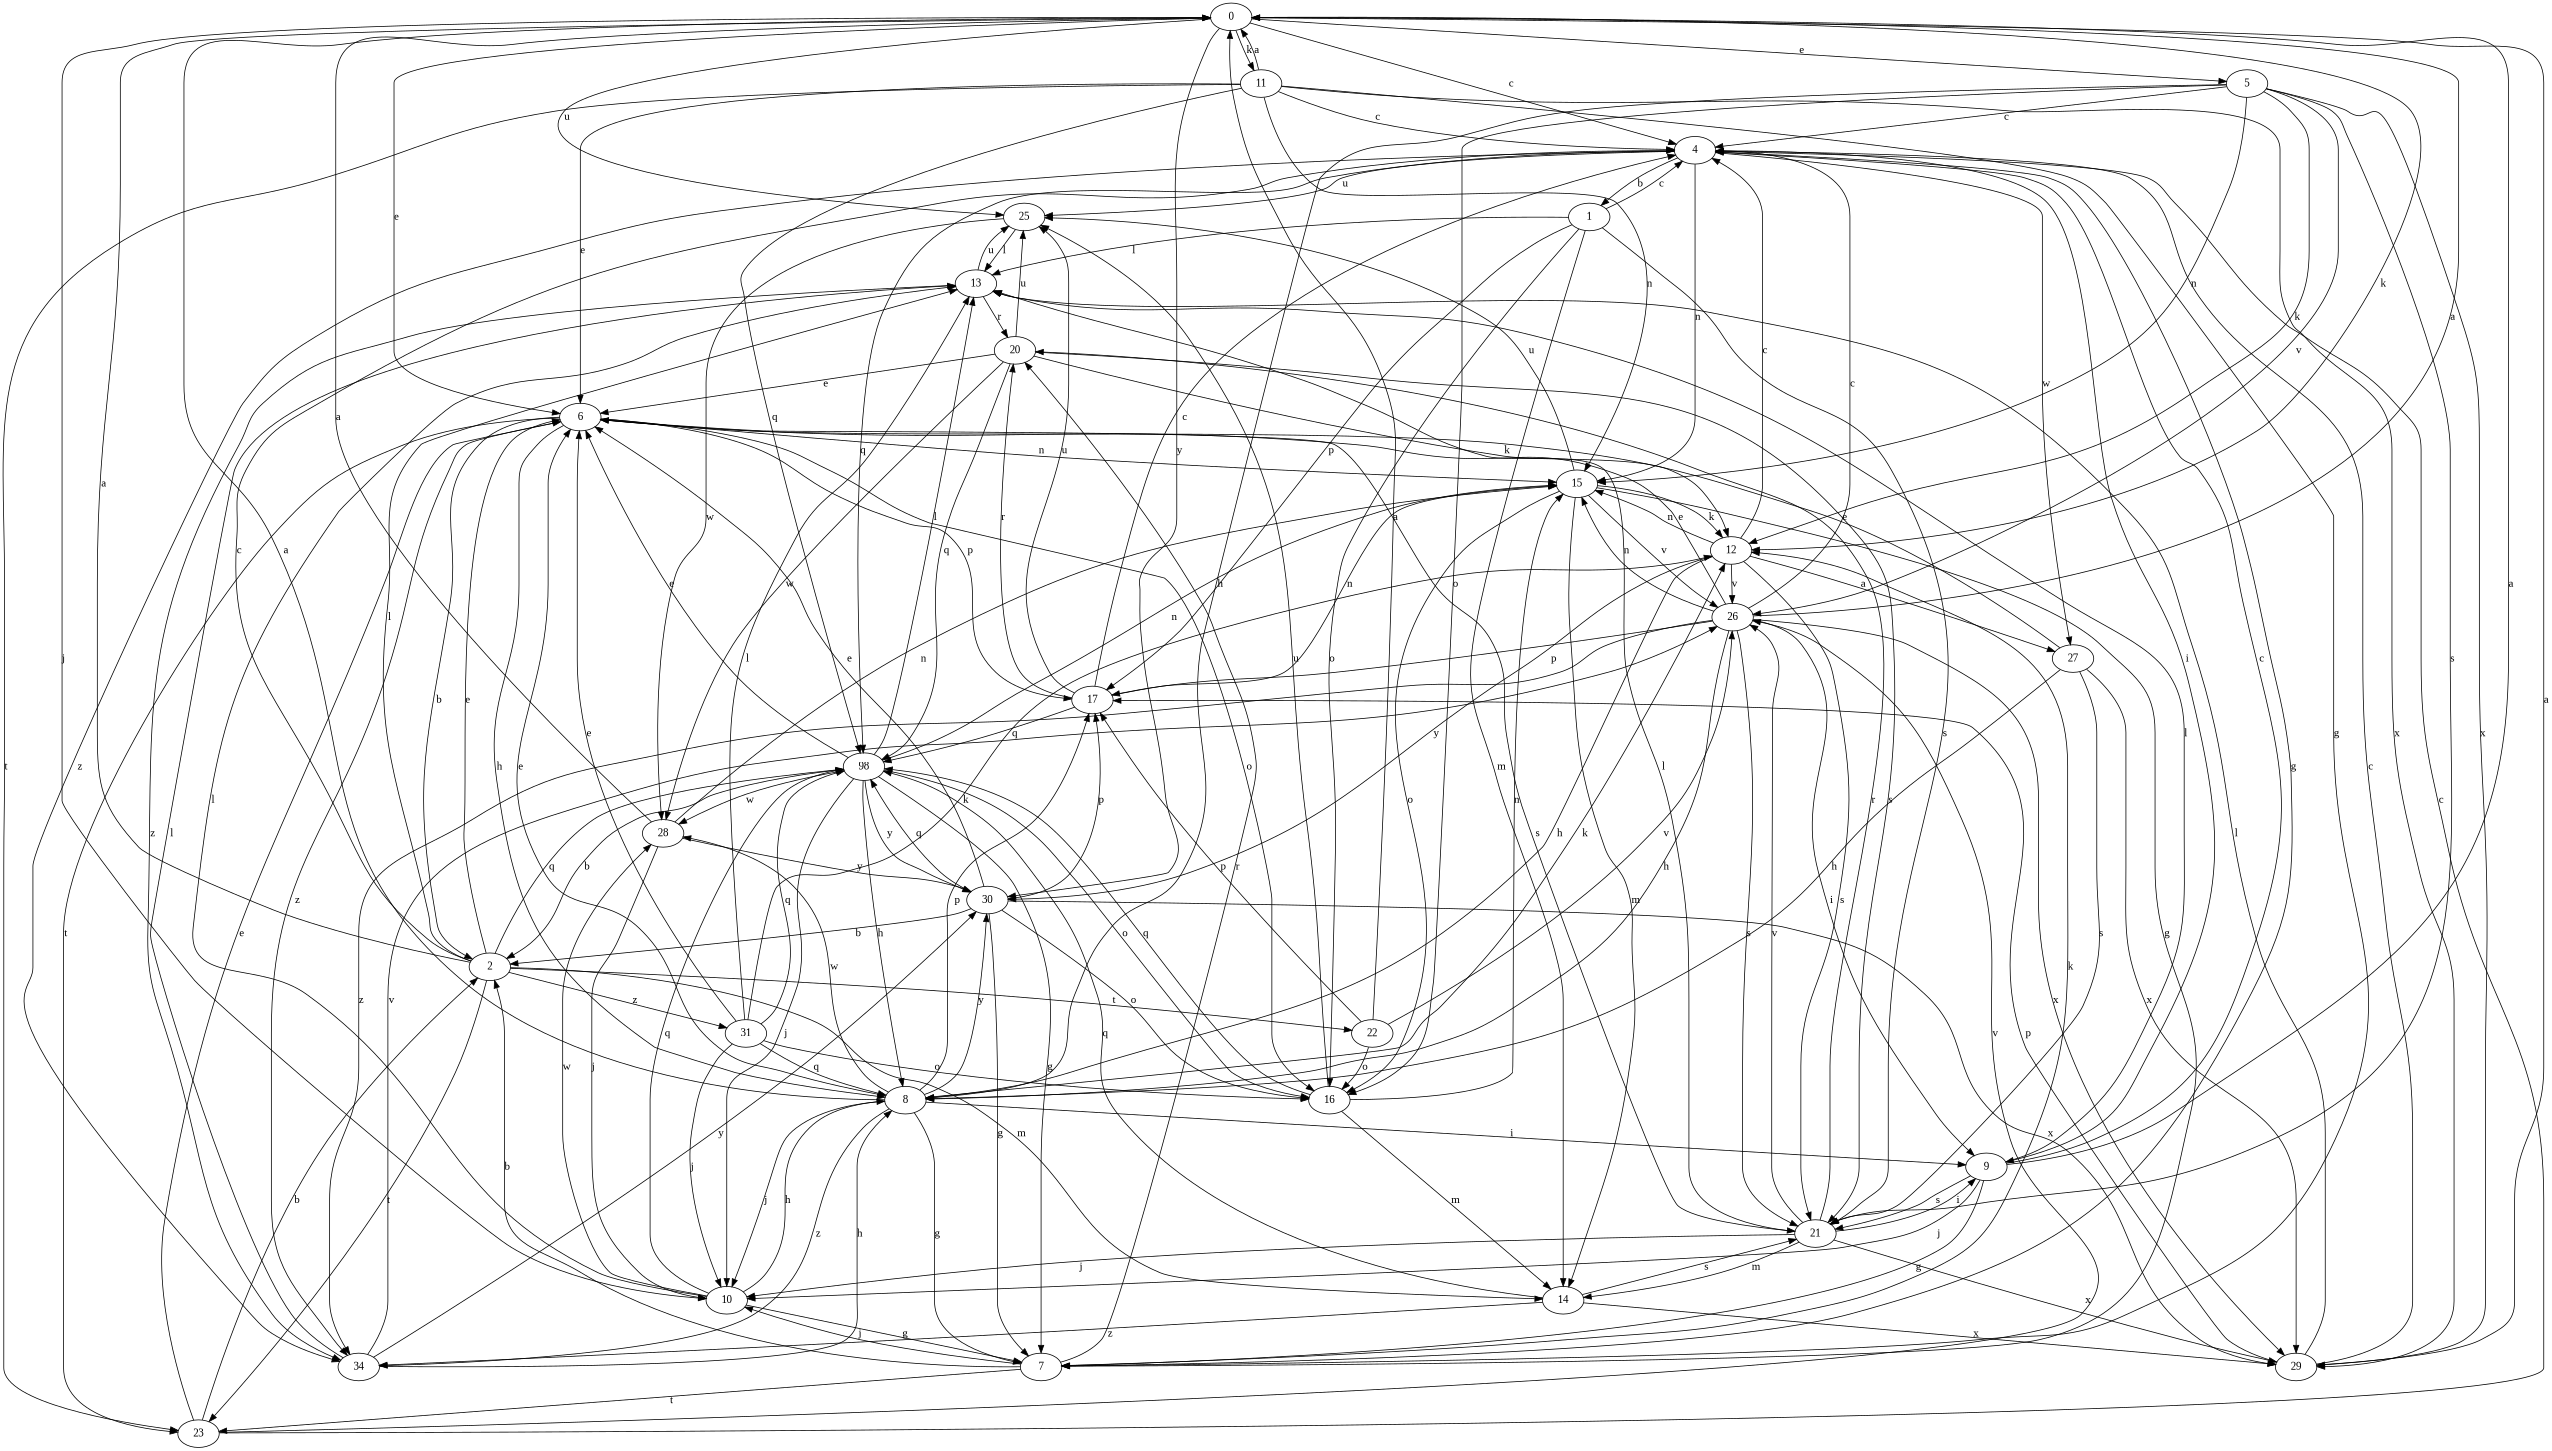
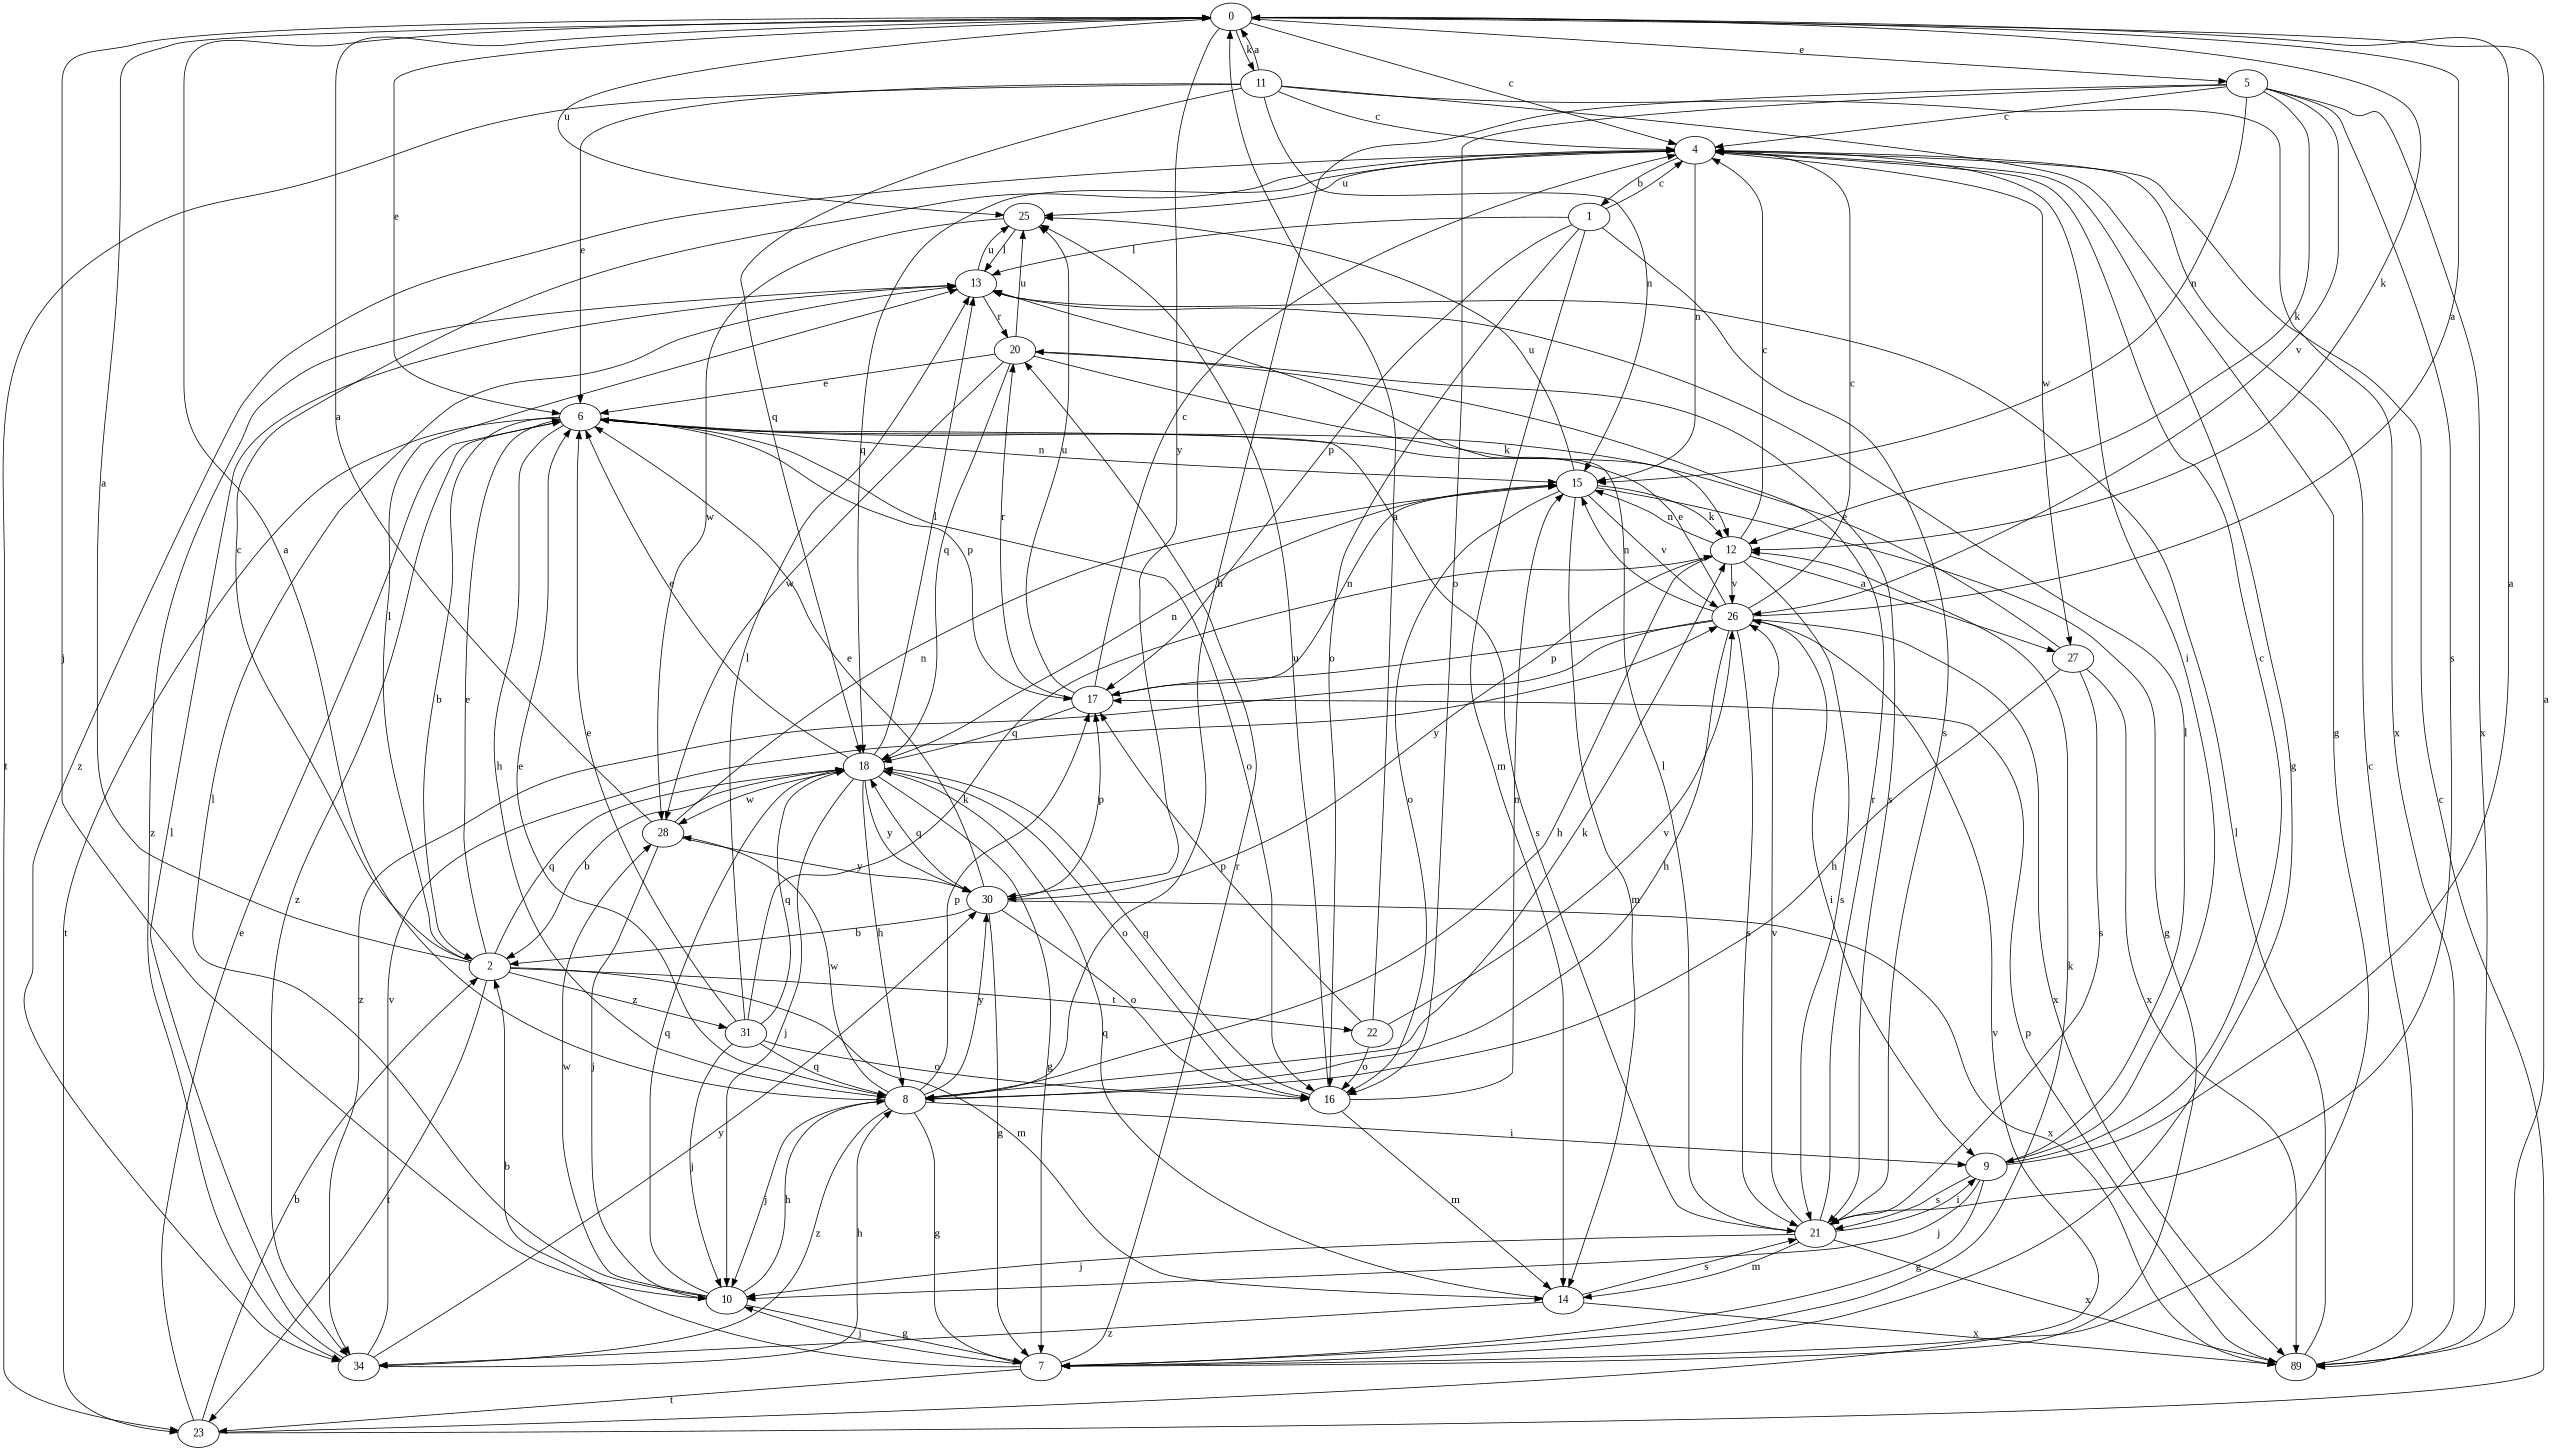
node "98": label "98" -> "18"
node "29": label "29" -> "89"
